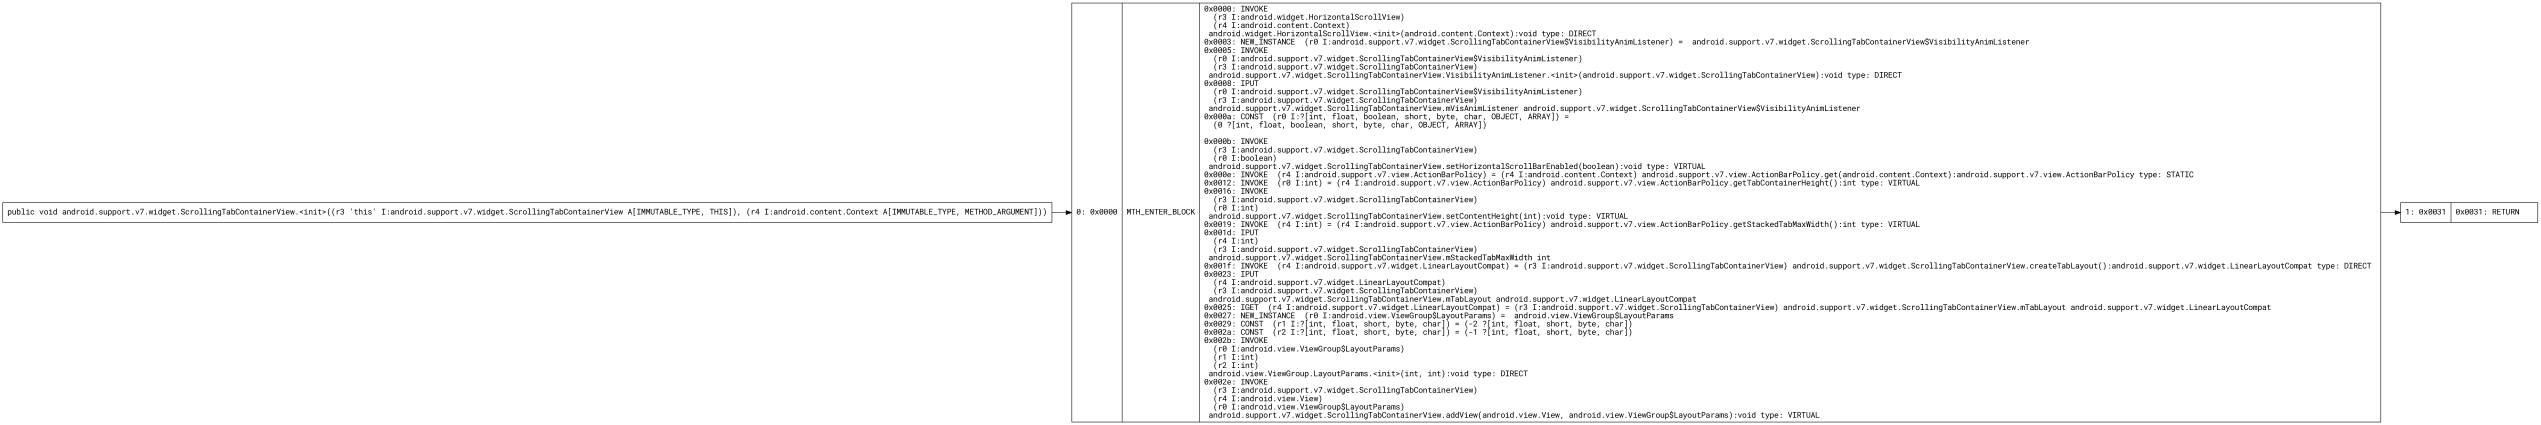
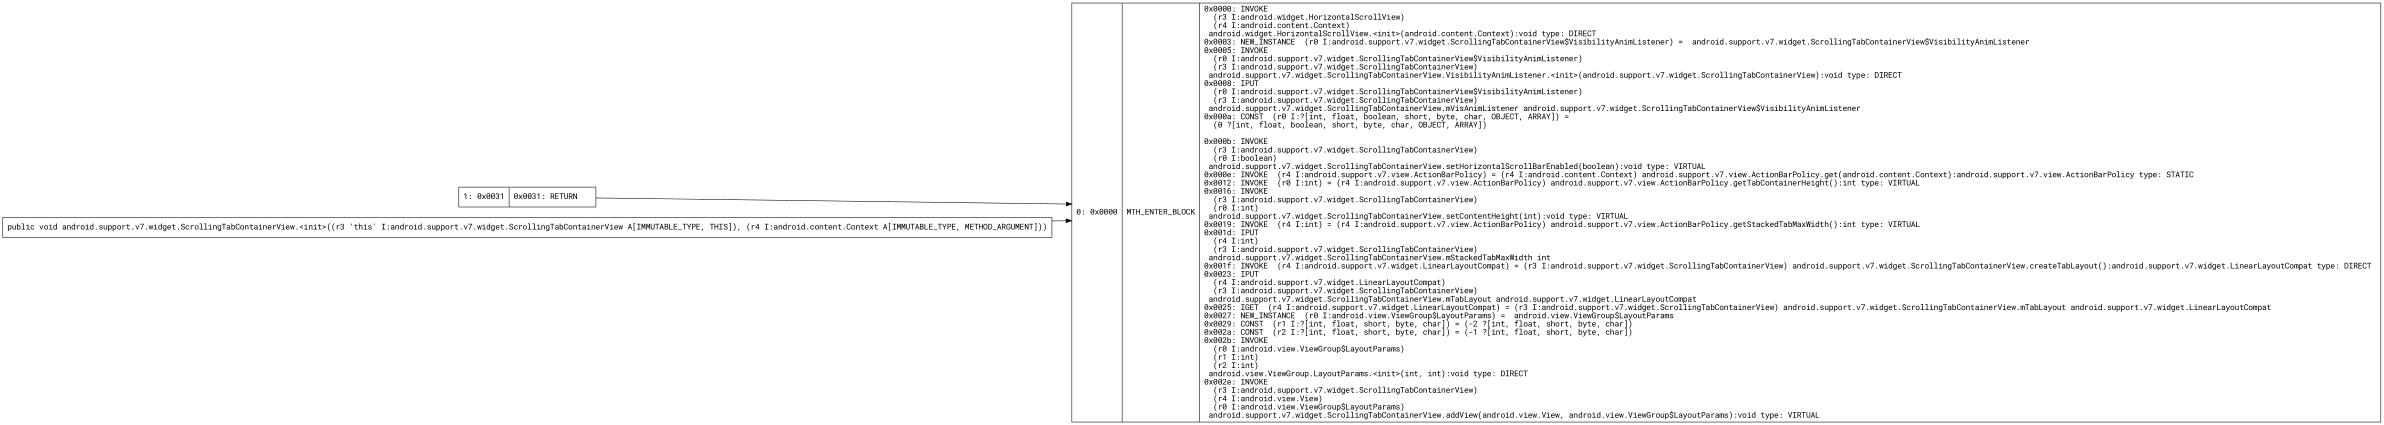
edge "0: 0x0000" -> "1: 0x0031": reversed
